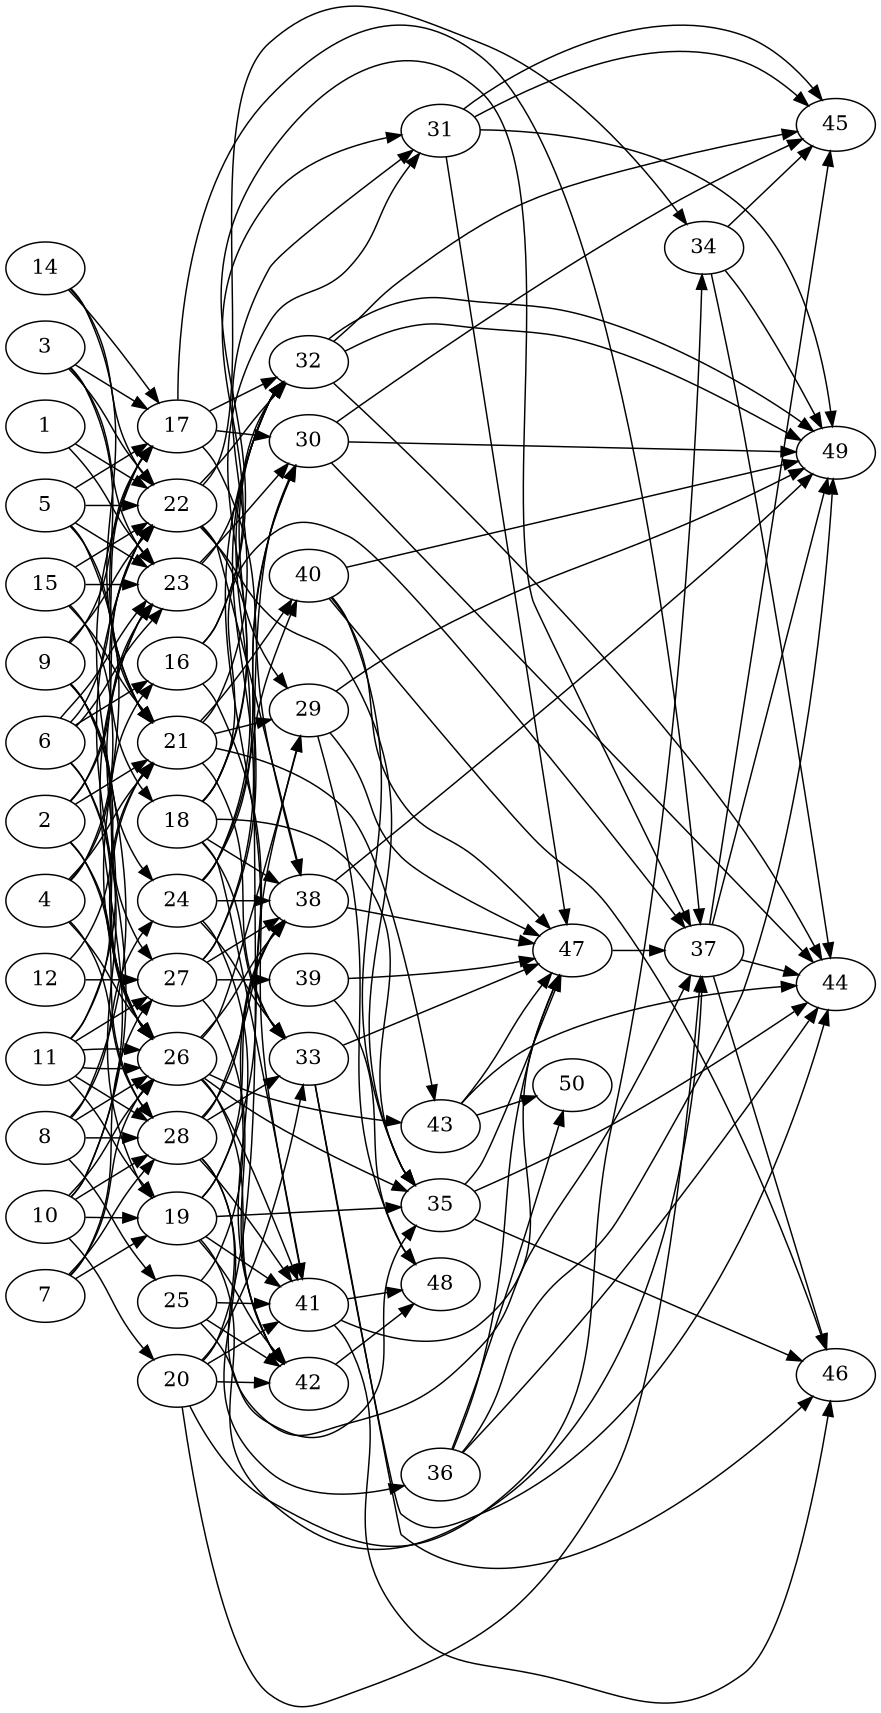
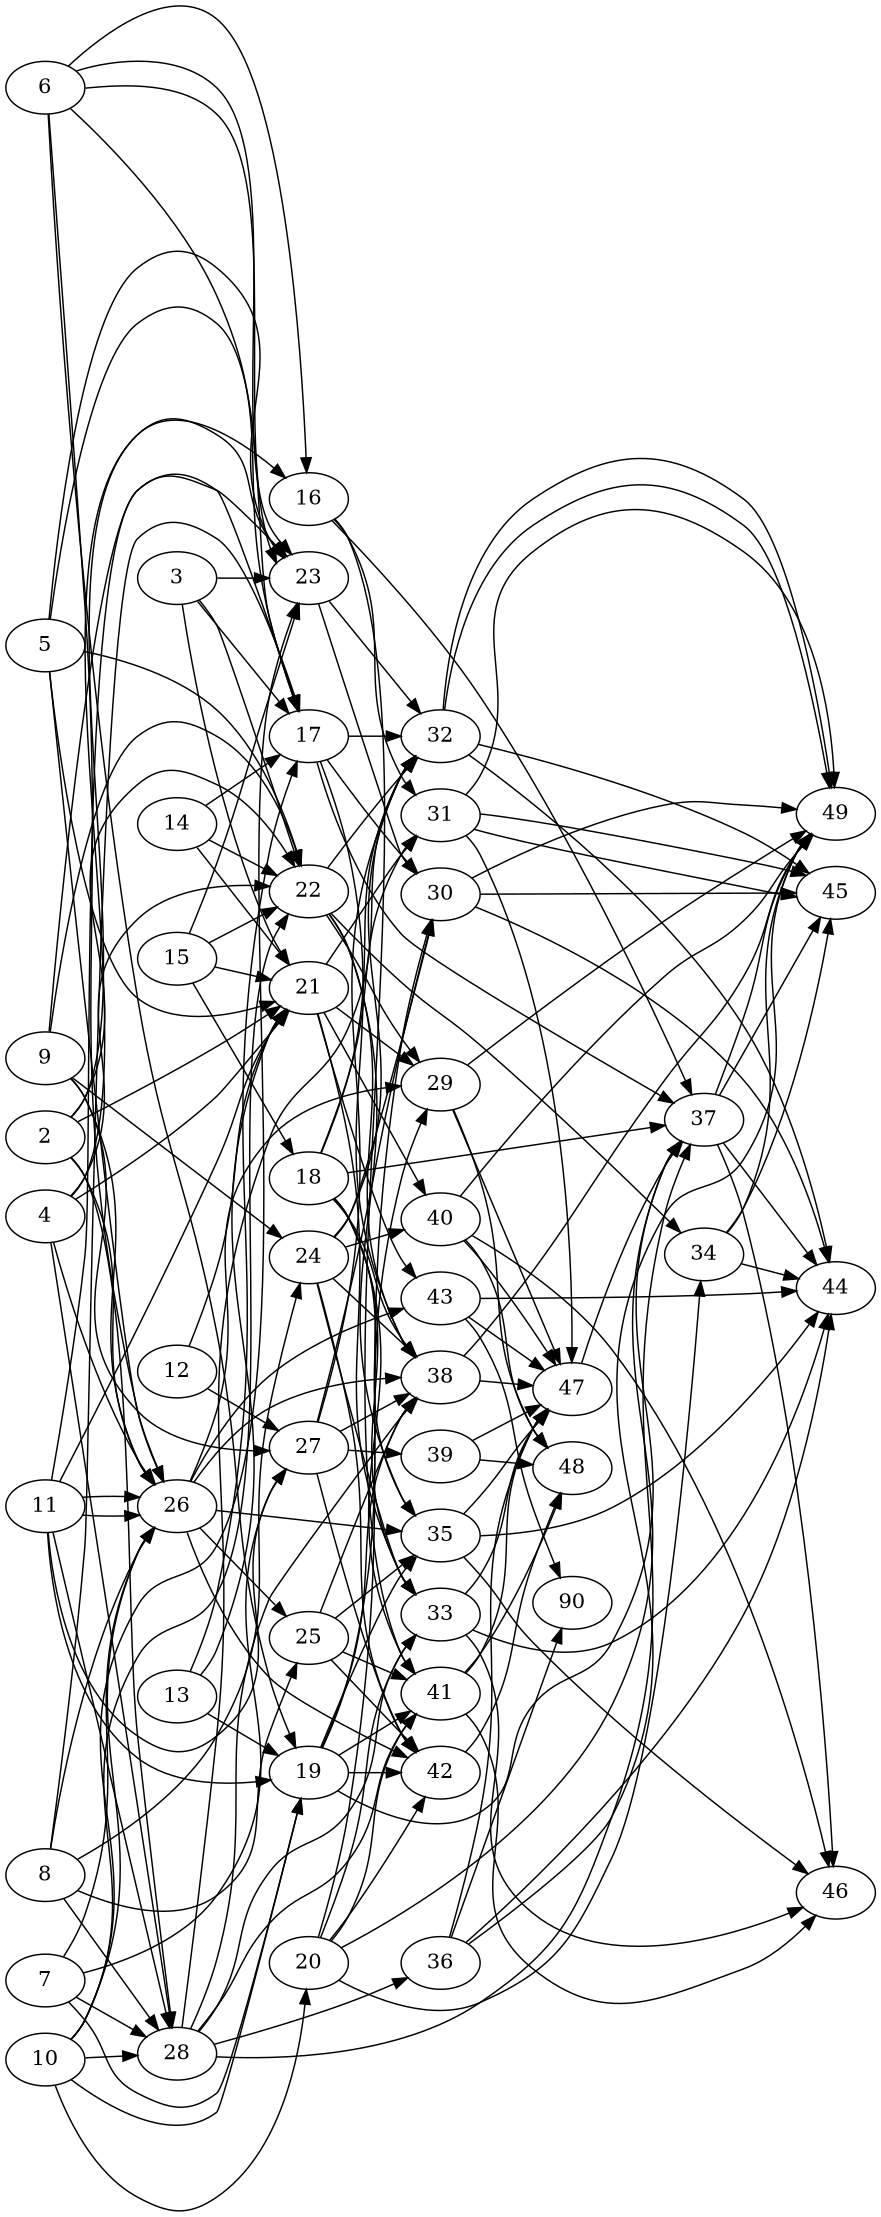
node "1": removed
edge "40" -> "35": now "40" -> "48"
node "50": label "50" -> "90"
edge "26" -> "41": now "26" -> "25"
node "13": added
